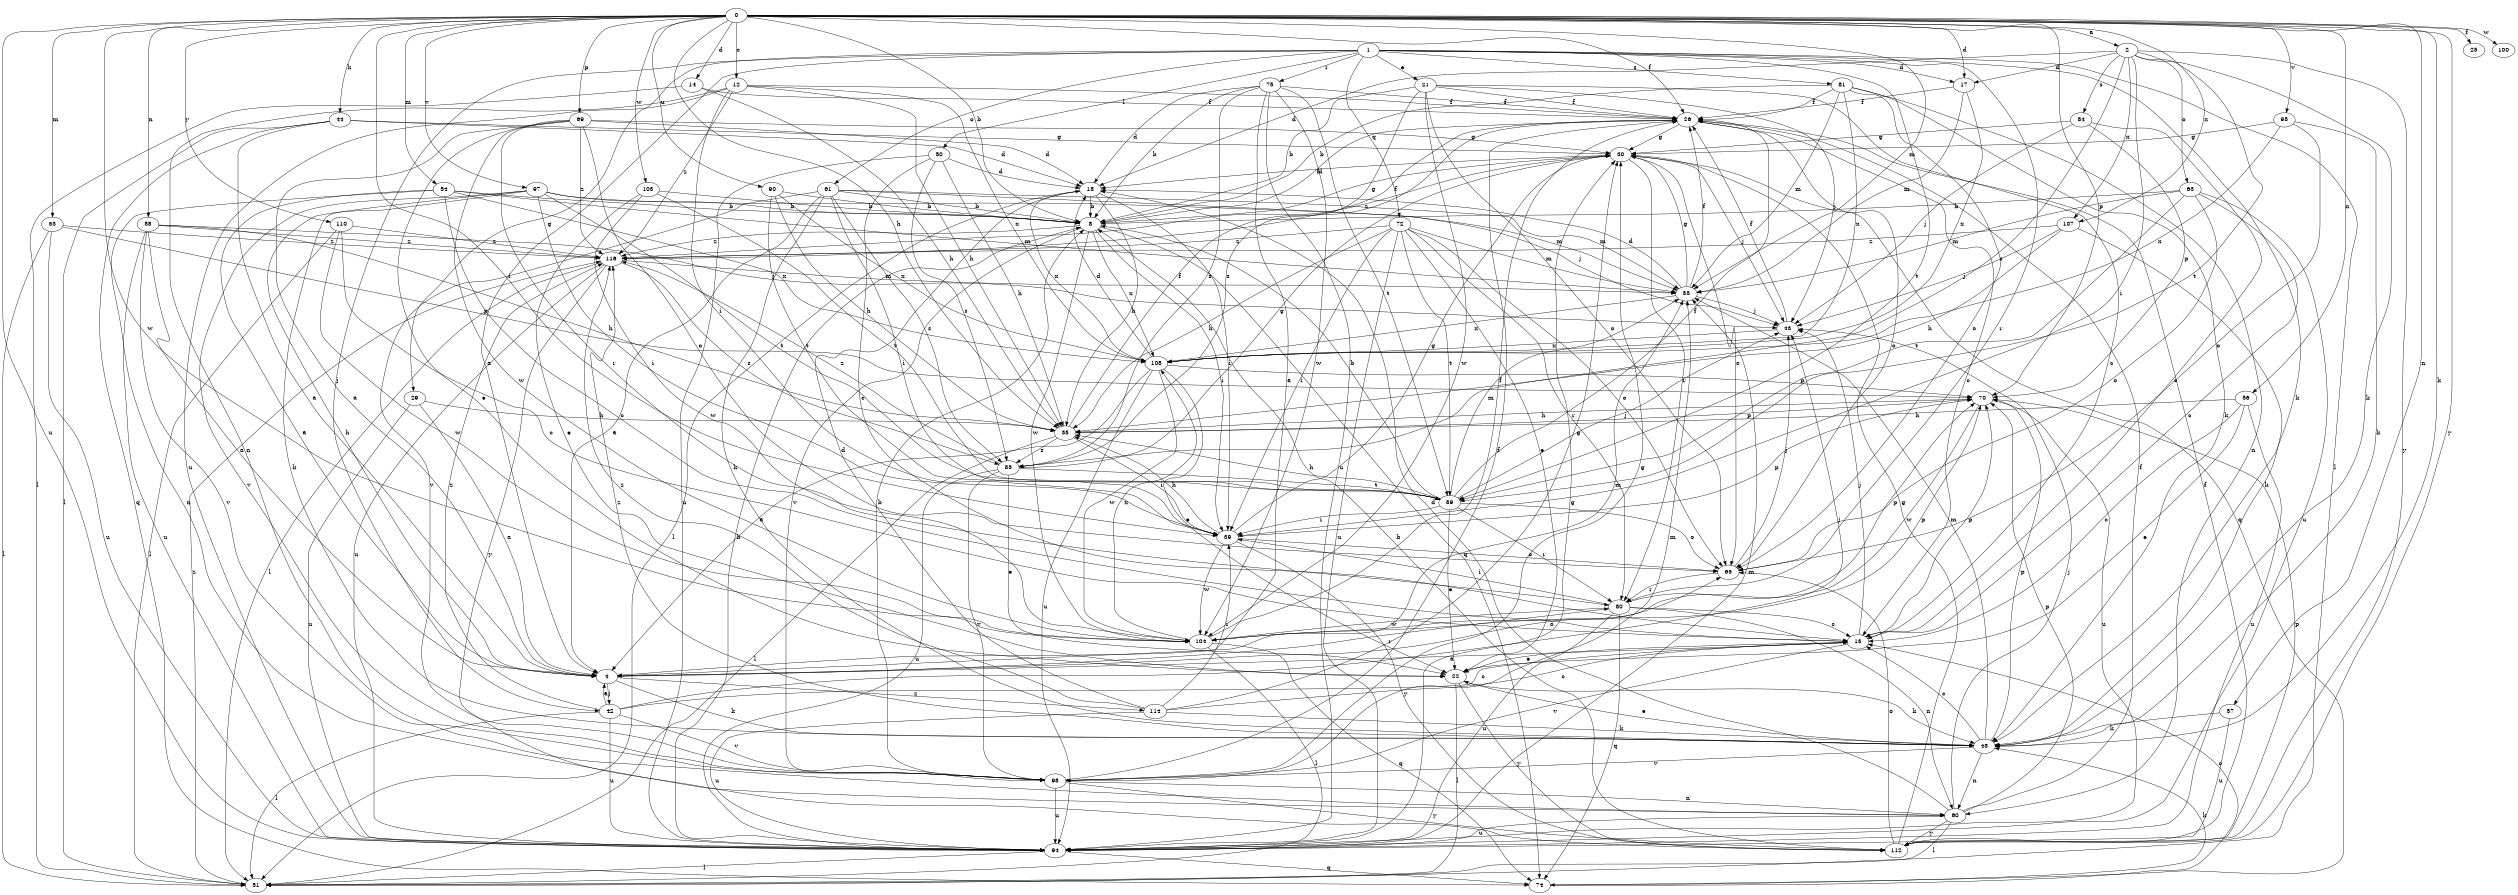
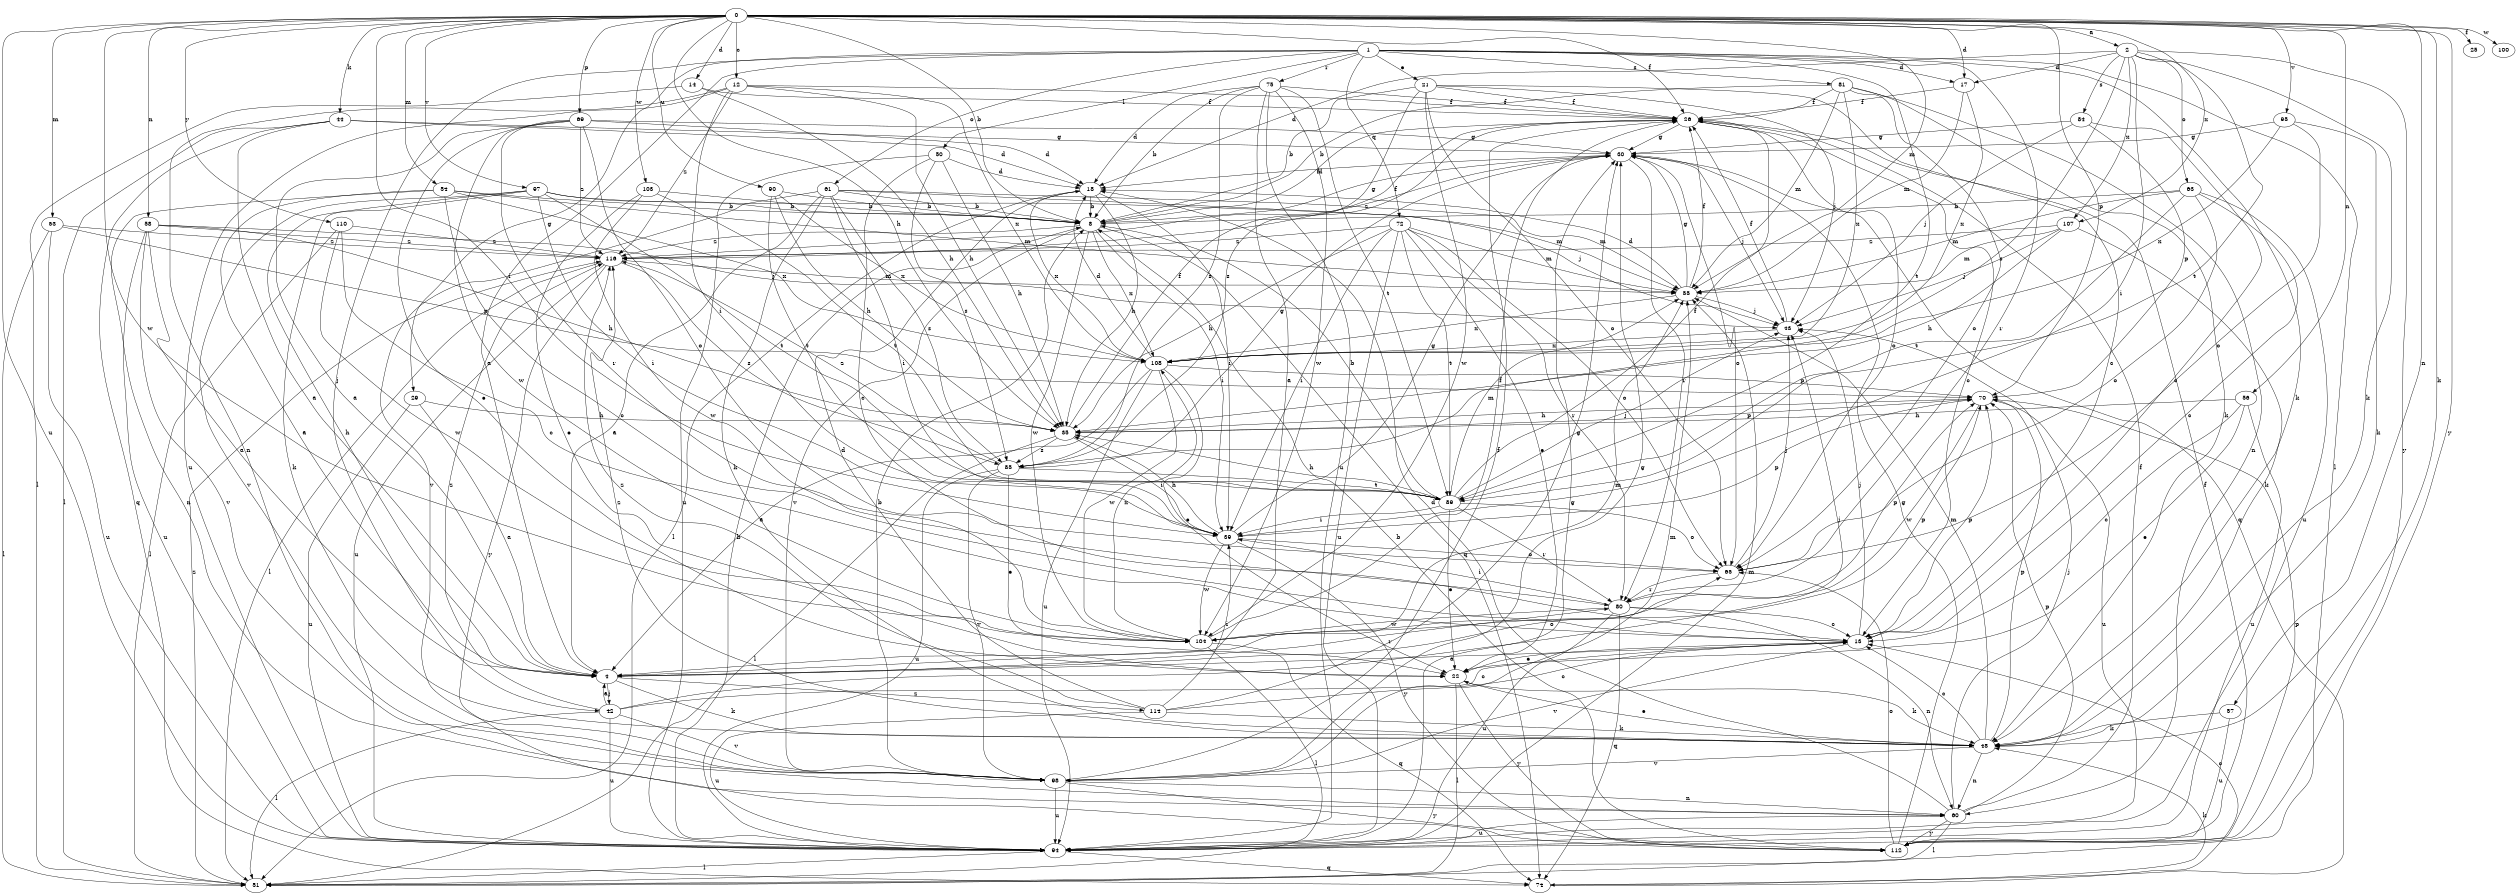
edge "107" -> "55": added, label "m"
